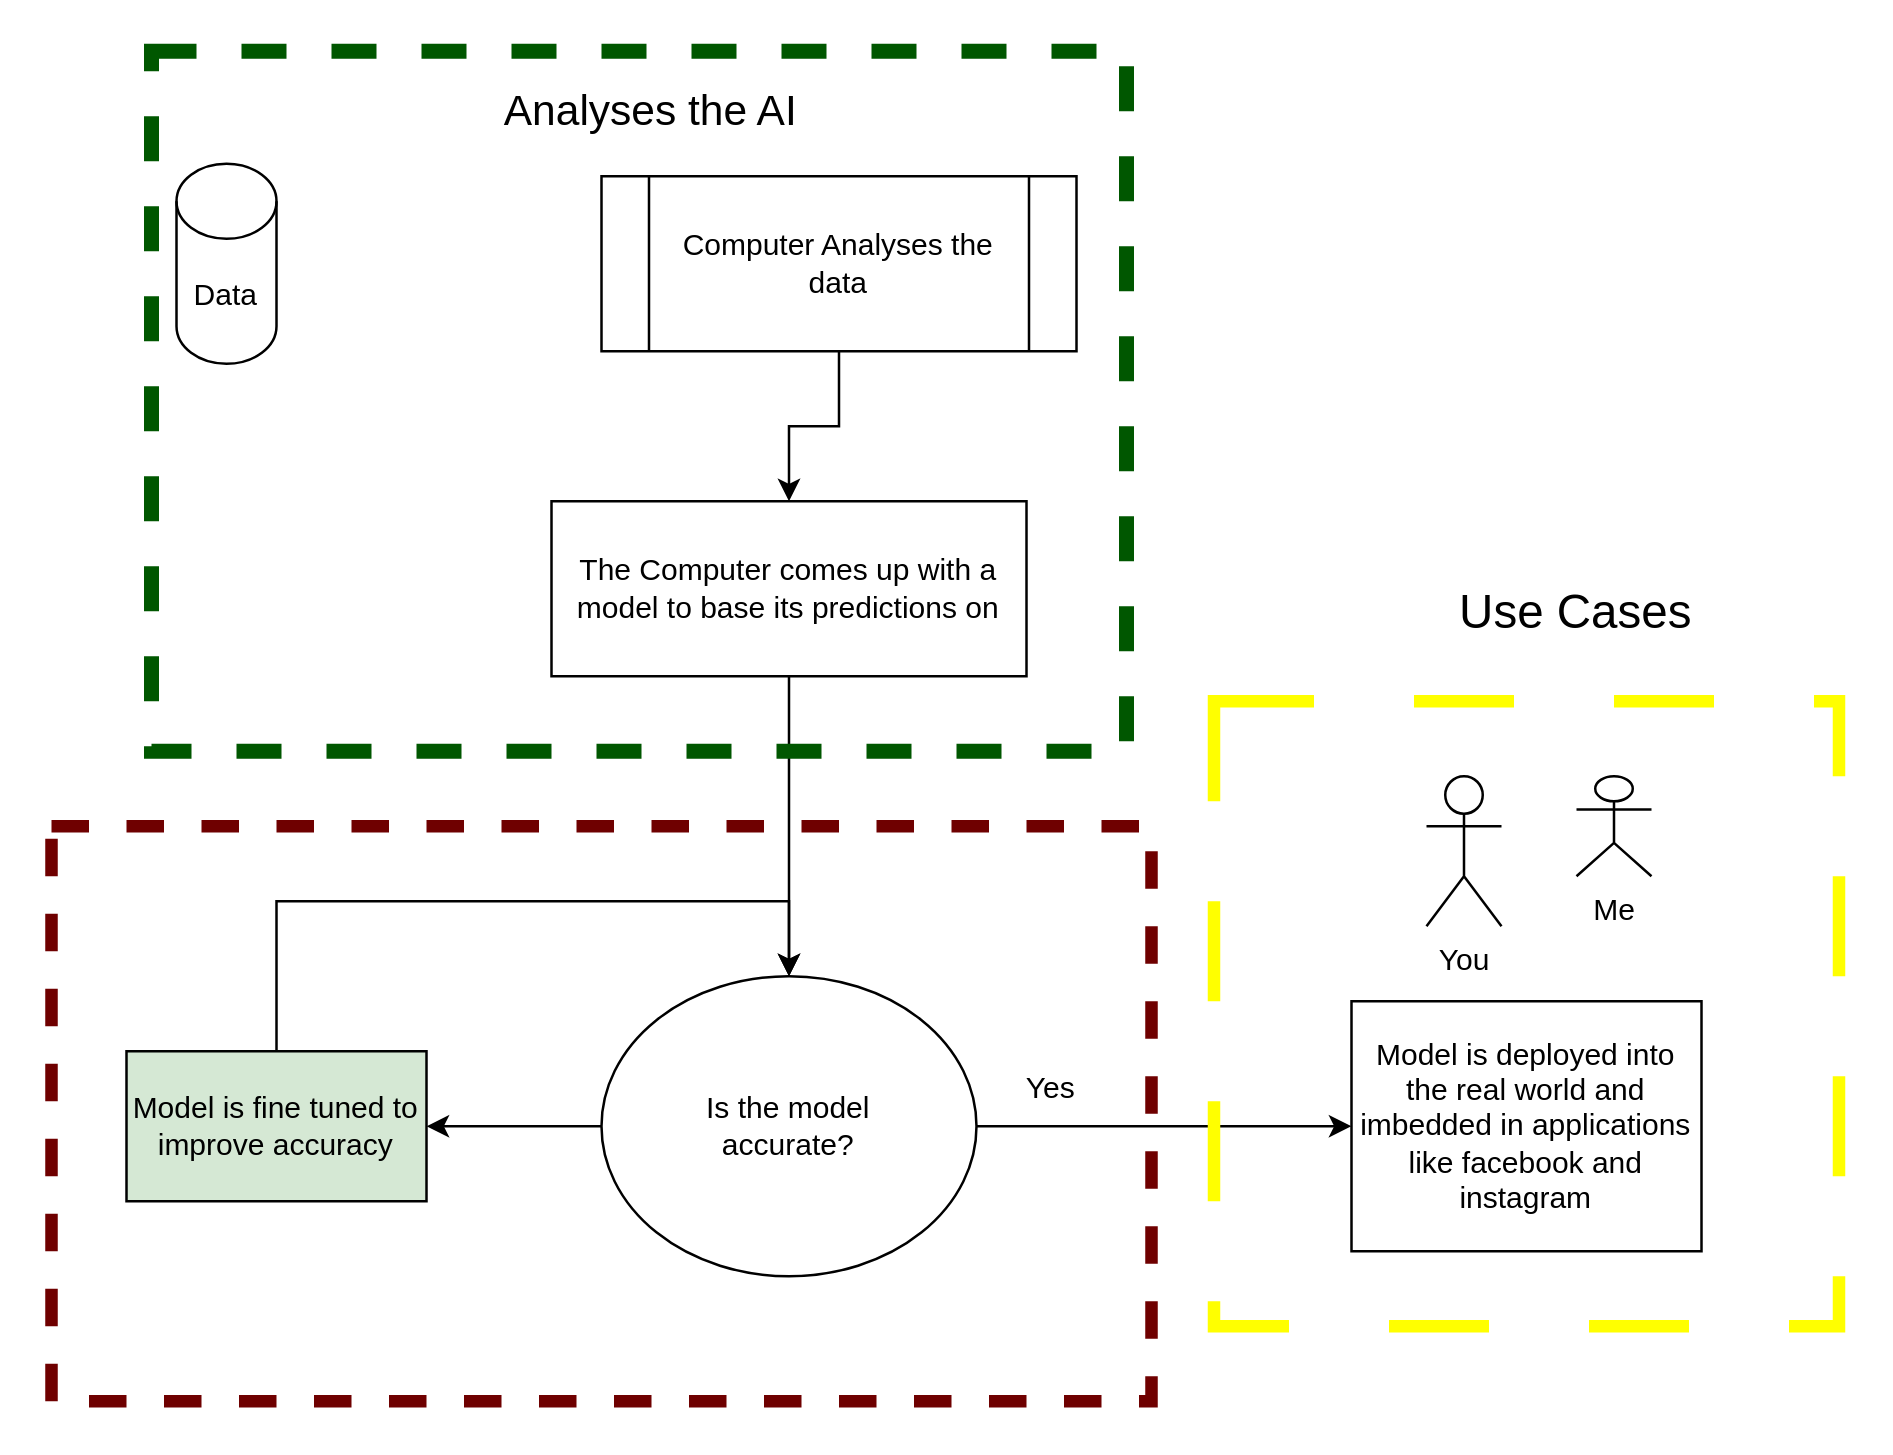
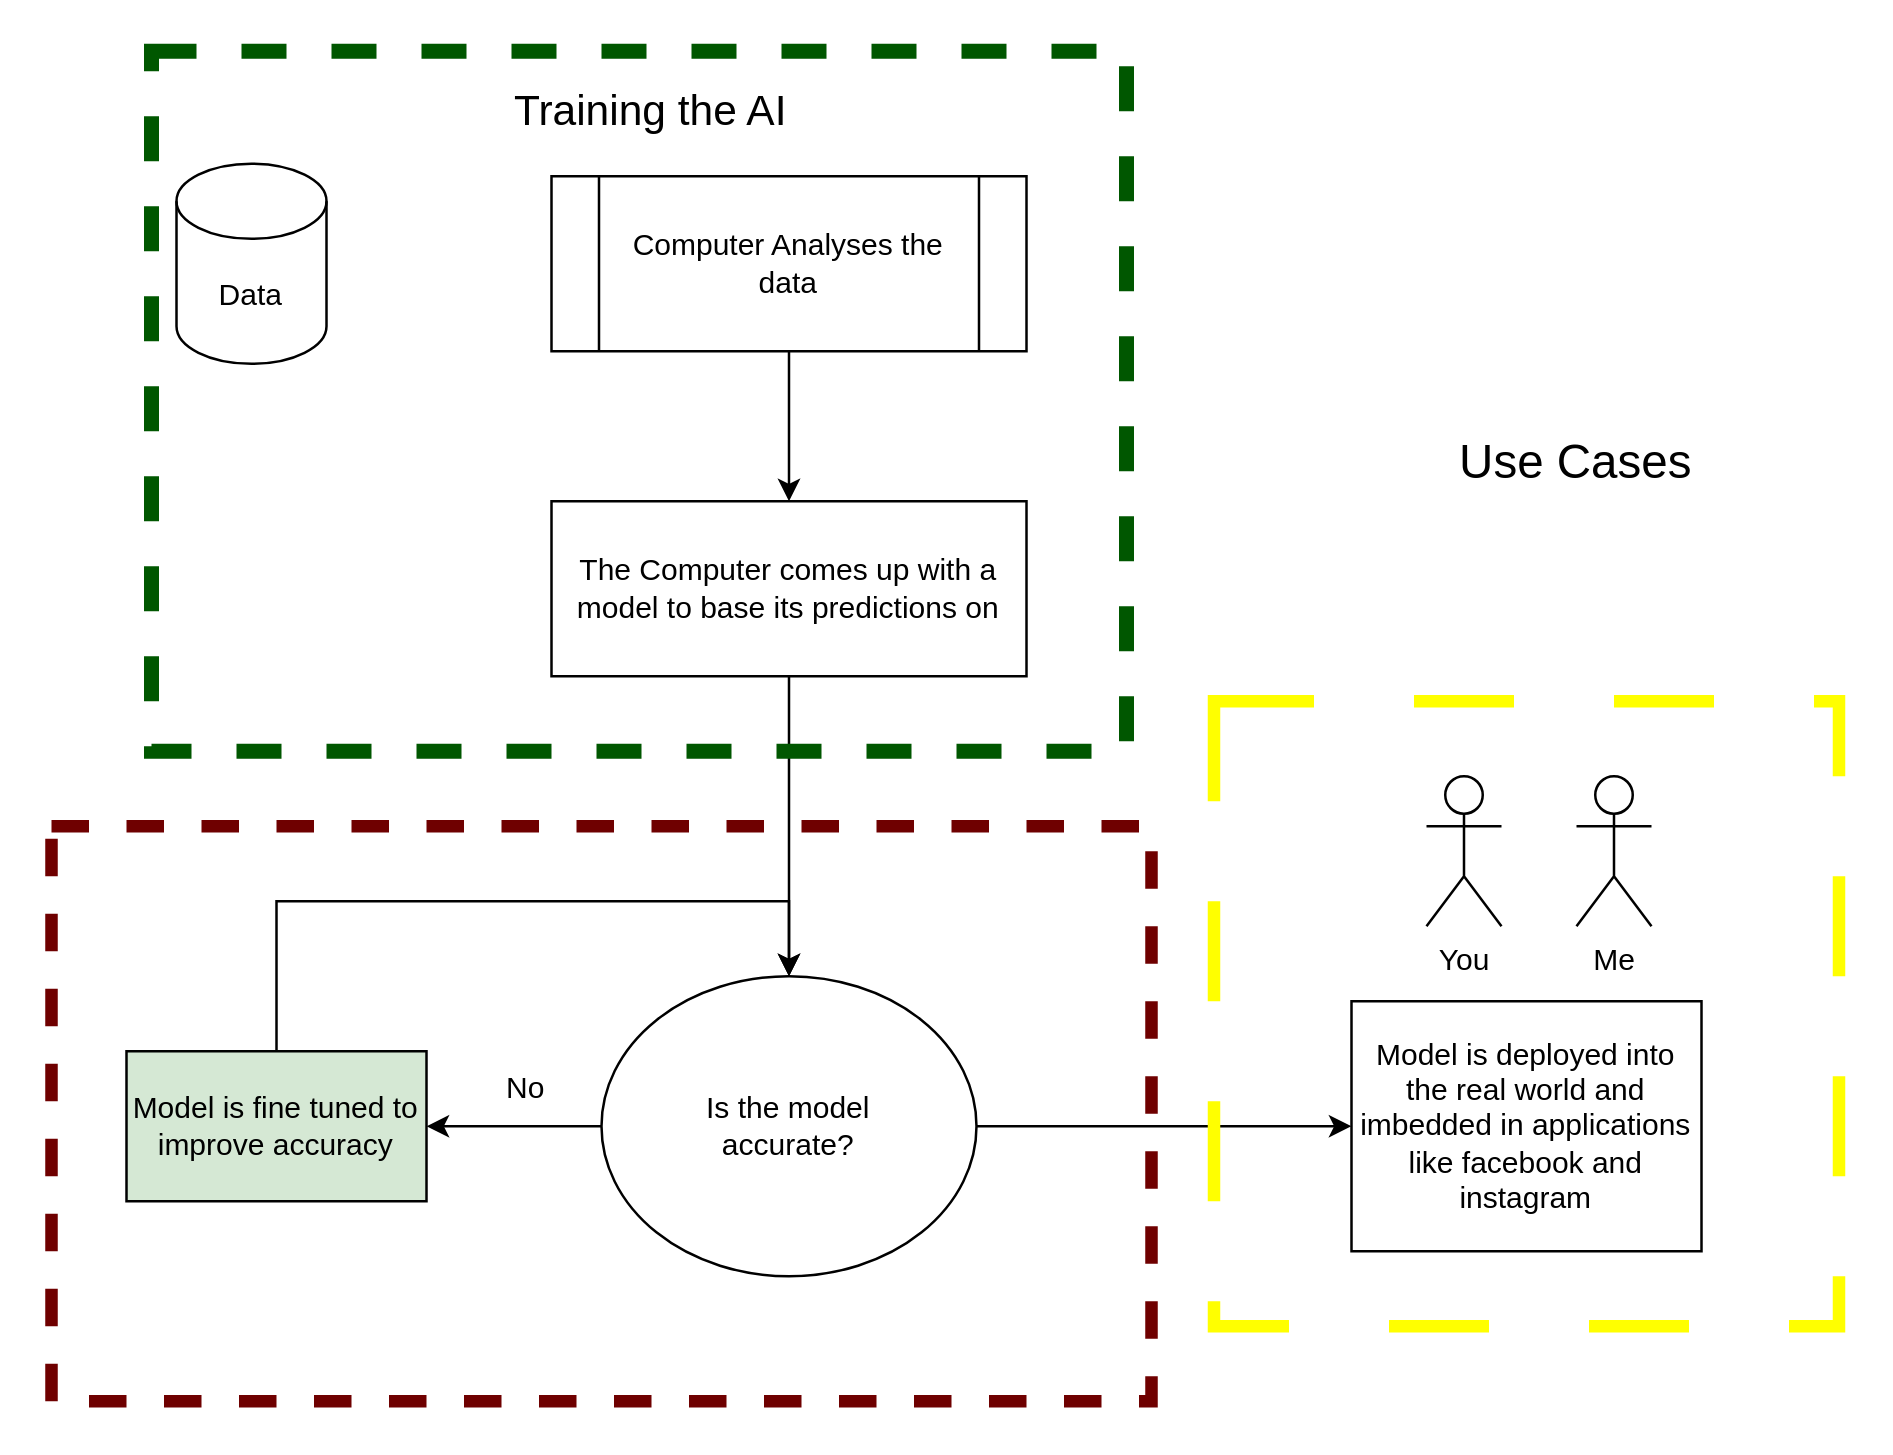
node "Analyses the AI": label "Analyses the AI" -> "Training the AI"
node "Data": size 100x200 -> 150x200
node "Computer Analyses the data": moved (839, 264) -> (789, 264)
node "Use Cases": moved (1576, 614) -> (1576, 464)
node "Me": size 75x100 -> 75x150
node "No": added
node "Yes": removed
